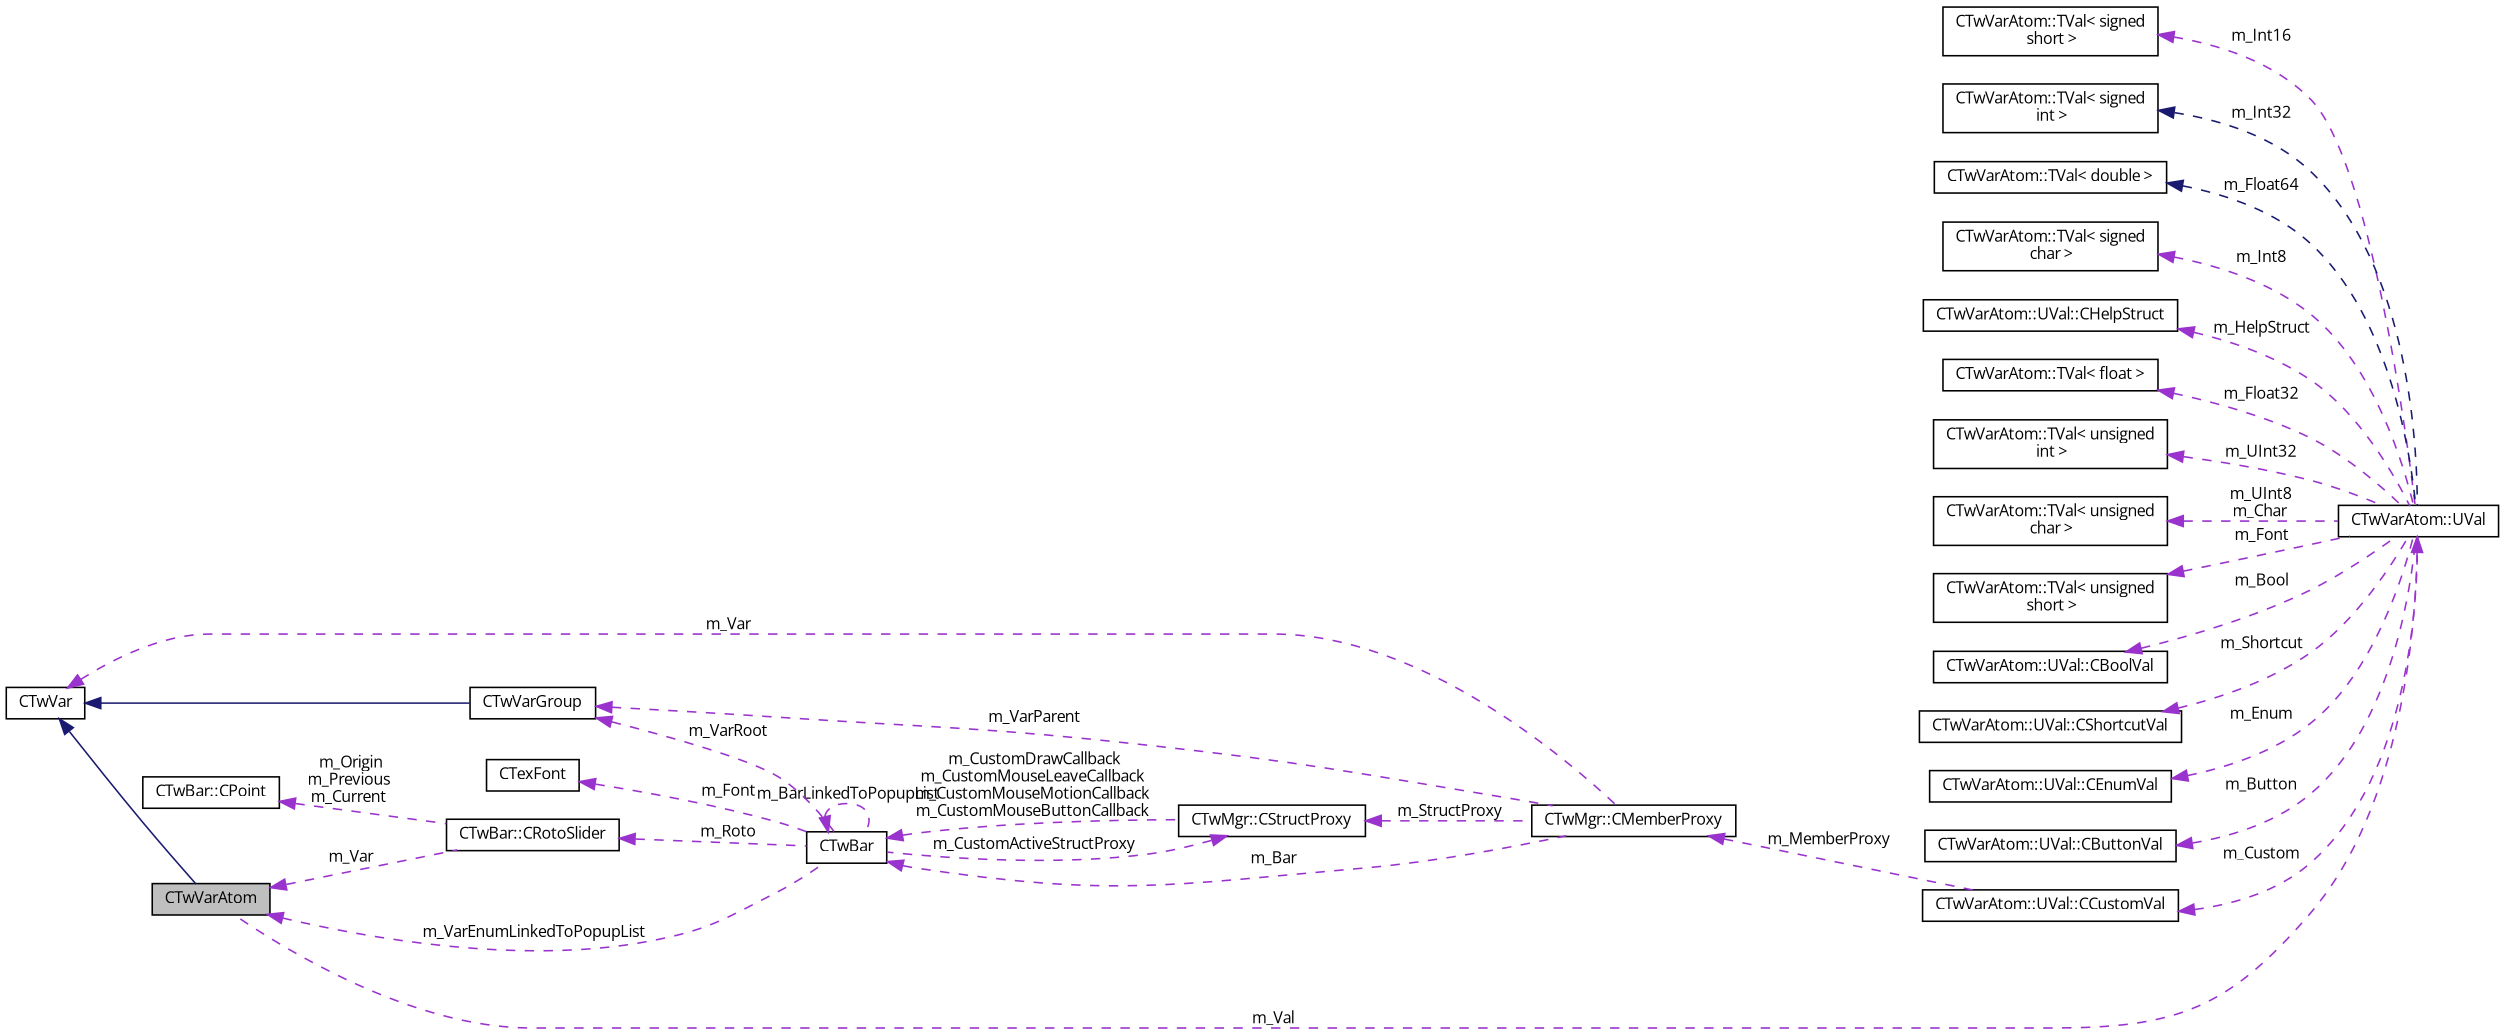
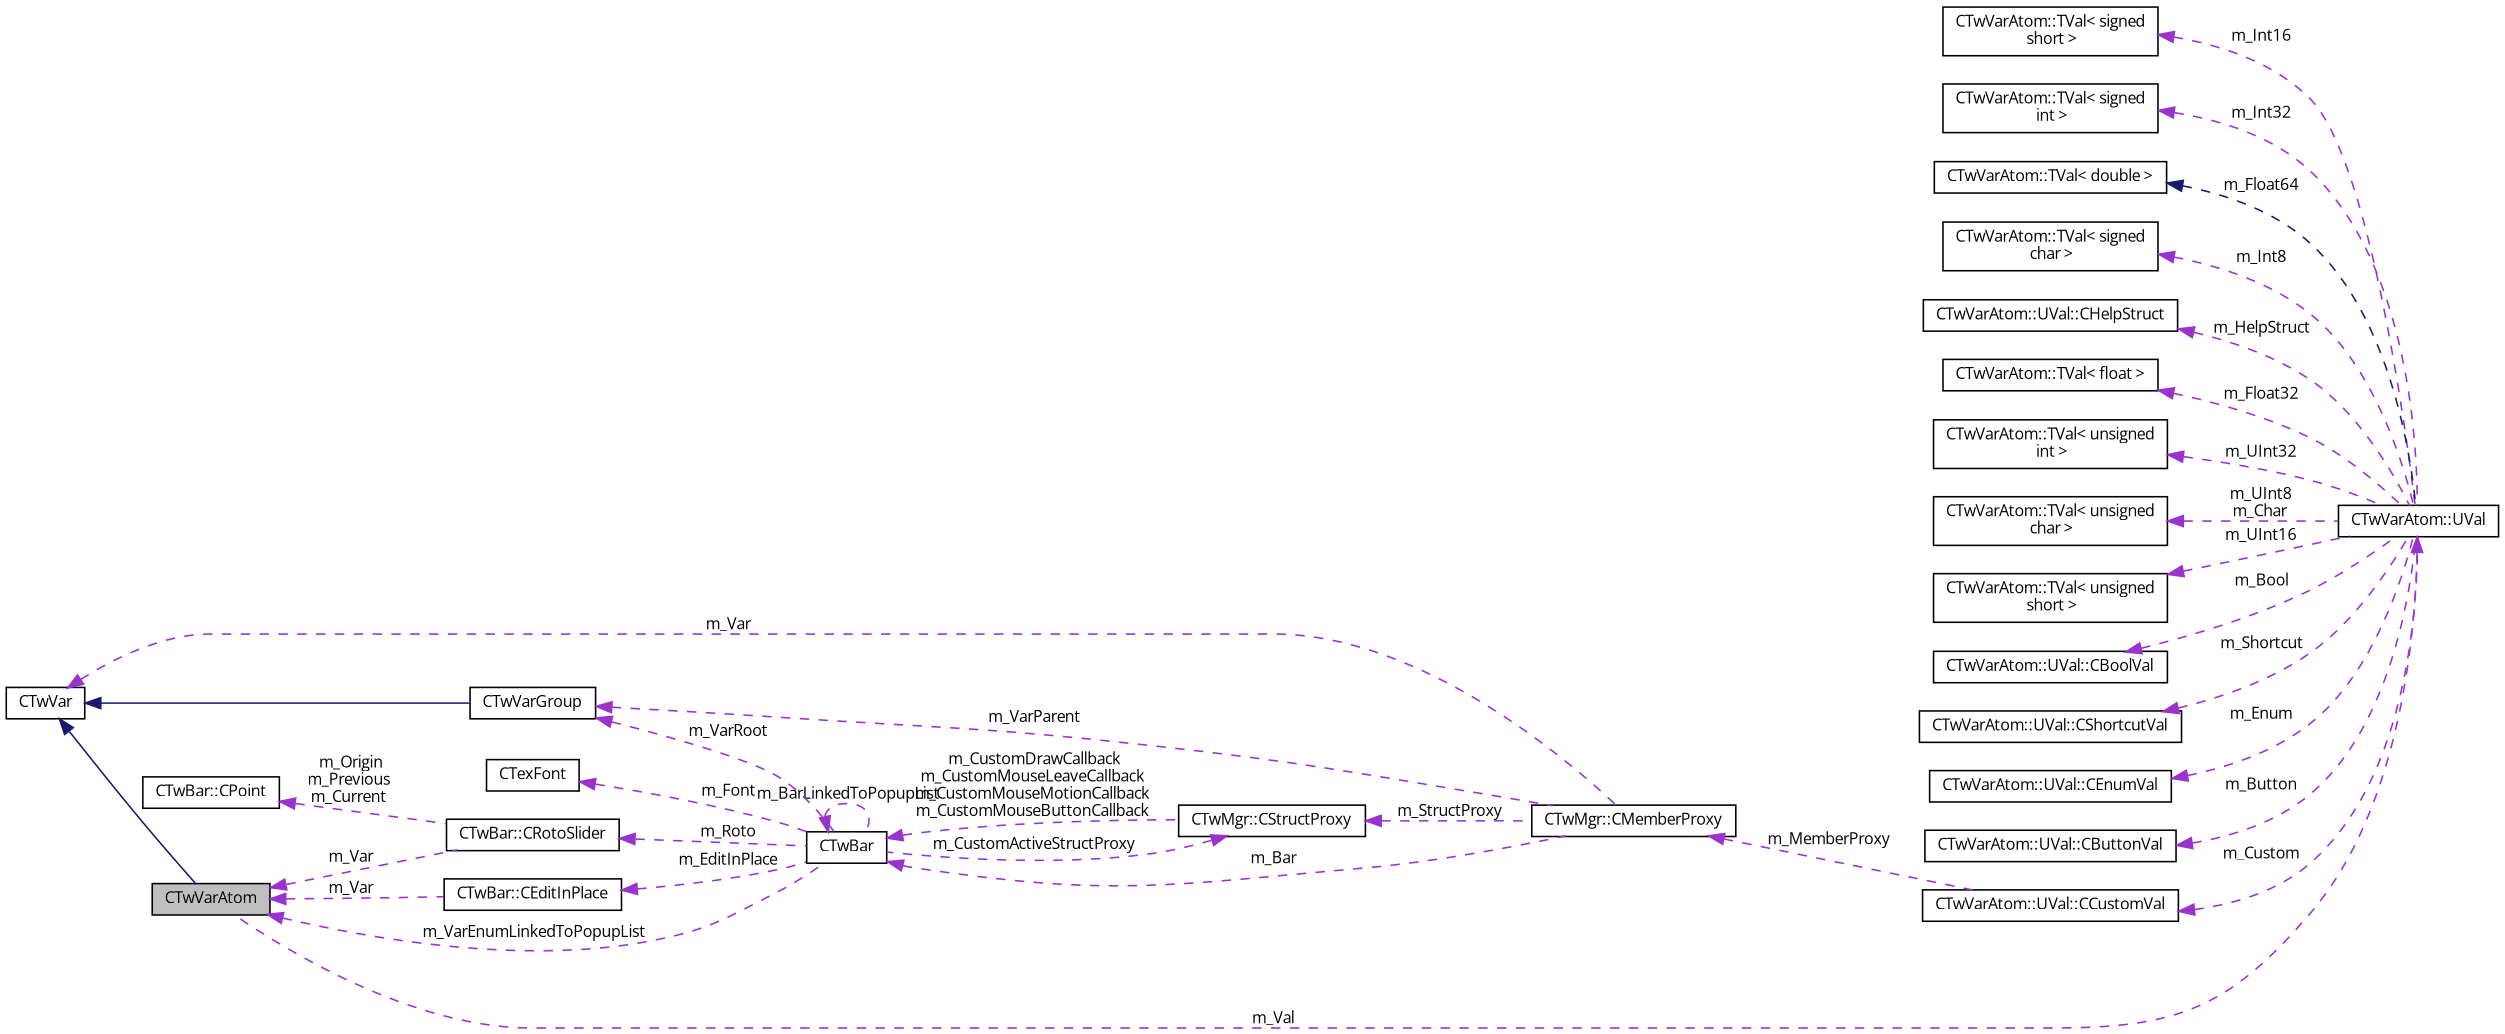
edge "CTwVarAtom::UVal" -> "CTwVarAtom::TVal< signed int >": color midnightblue -> darkorchid3
edge "CTwVarAtom::UVal" -> "CTwVarAtom::TVal< unsigned short >": label " m_Font" -> " m_UInt16"
node "CTwBar::CEditInPlace": added
